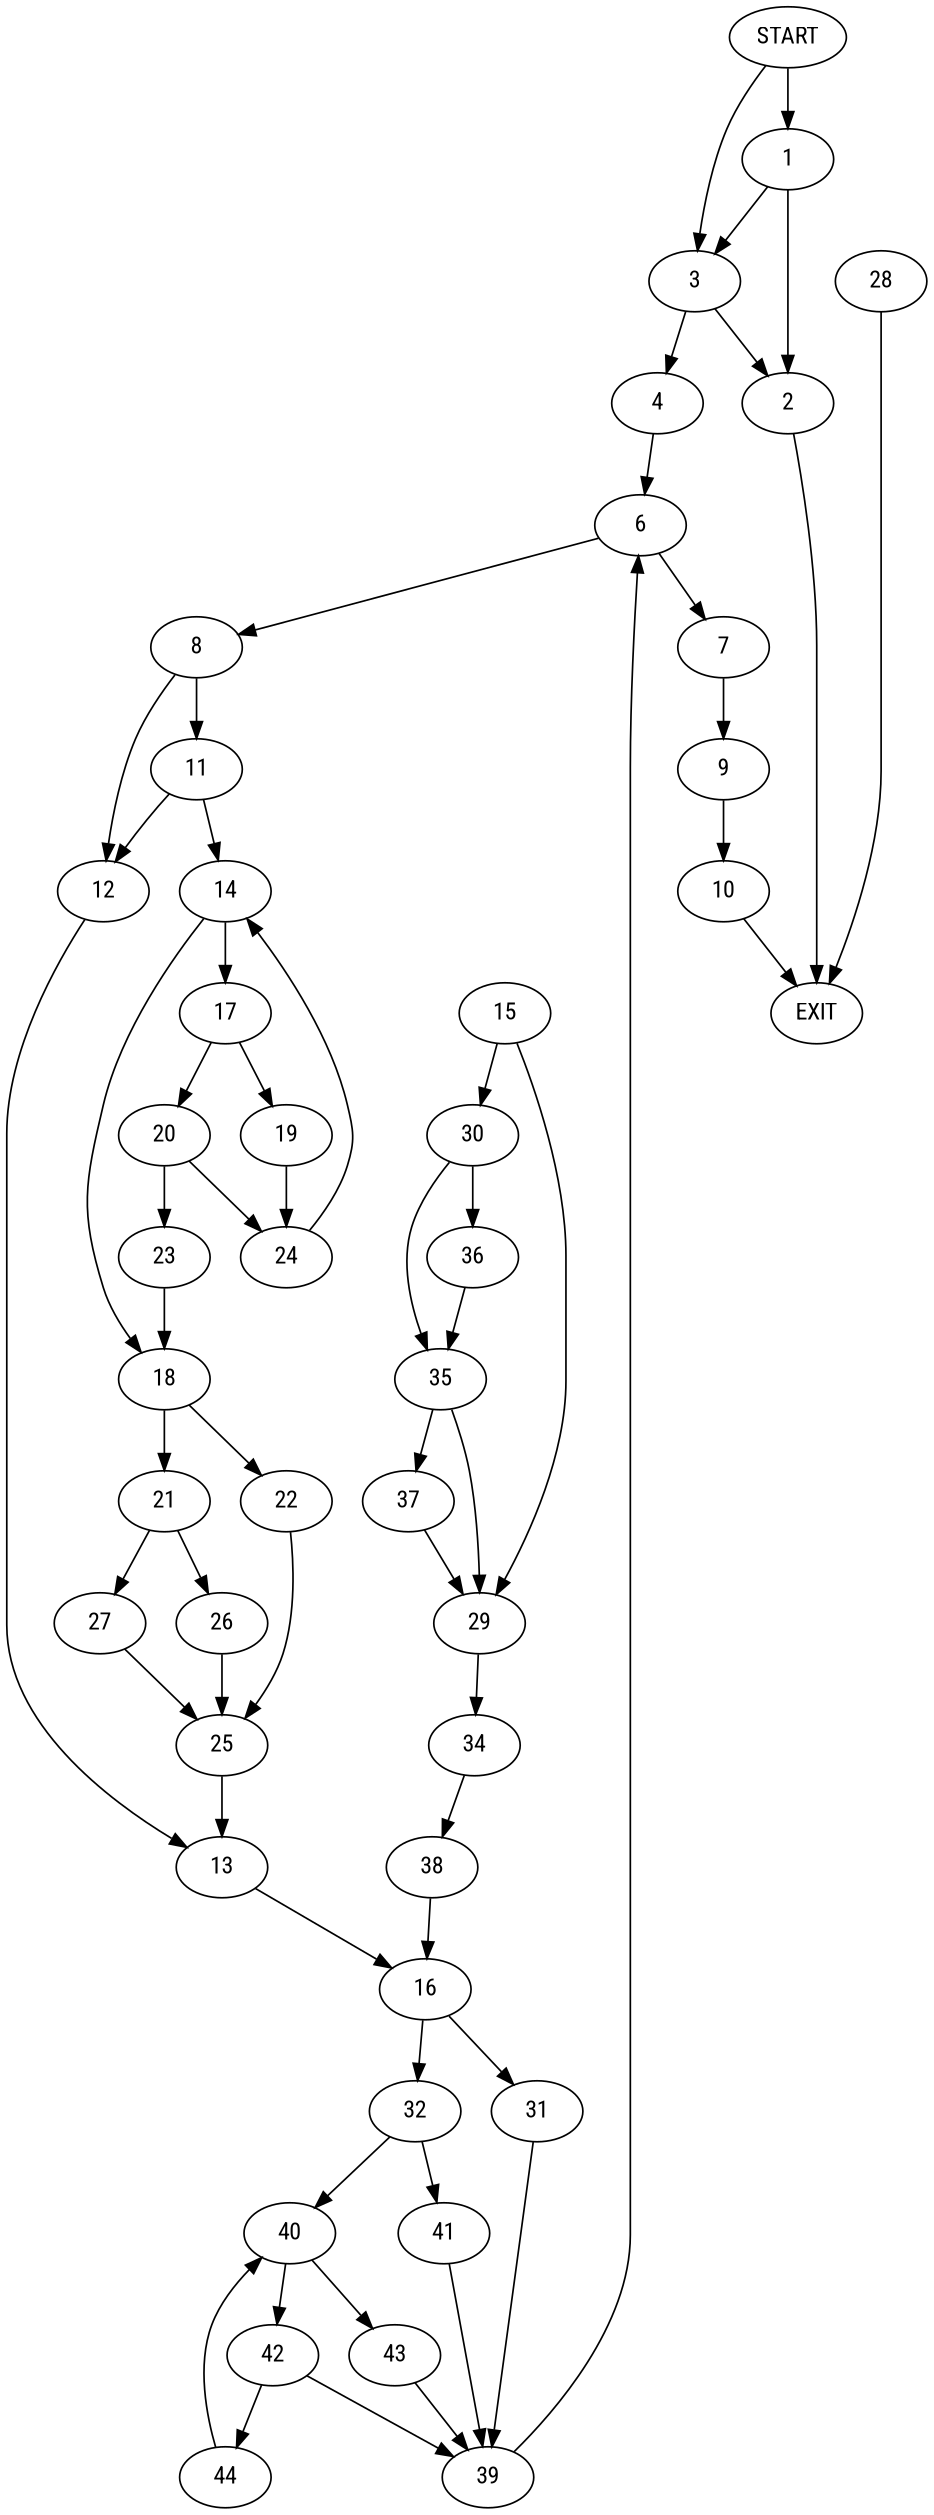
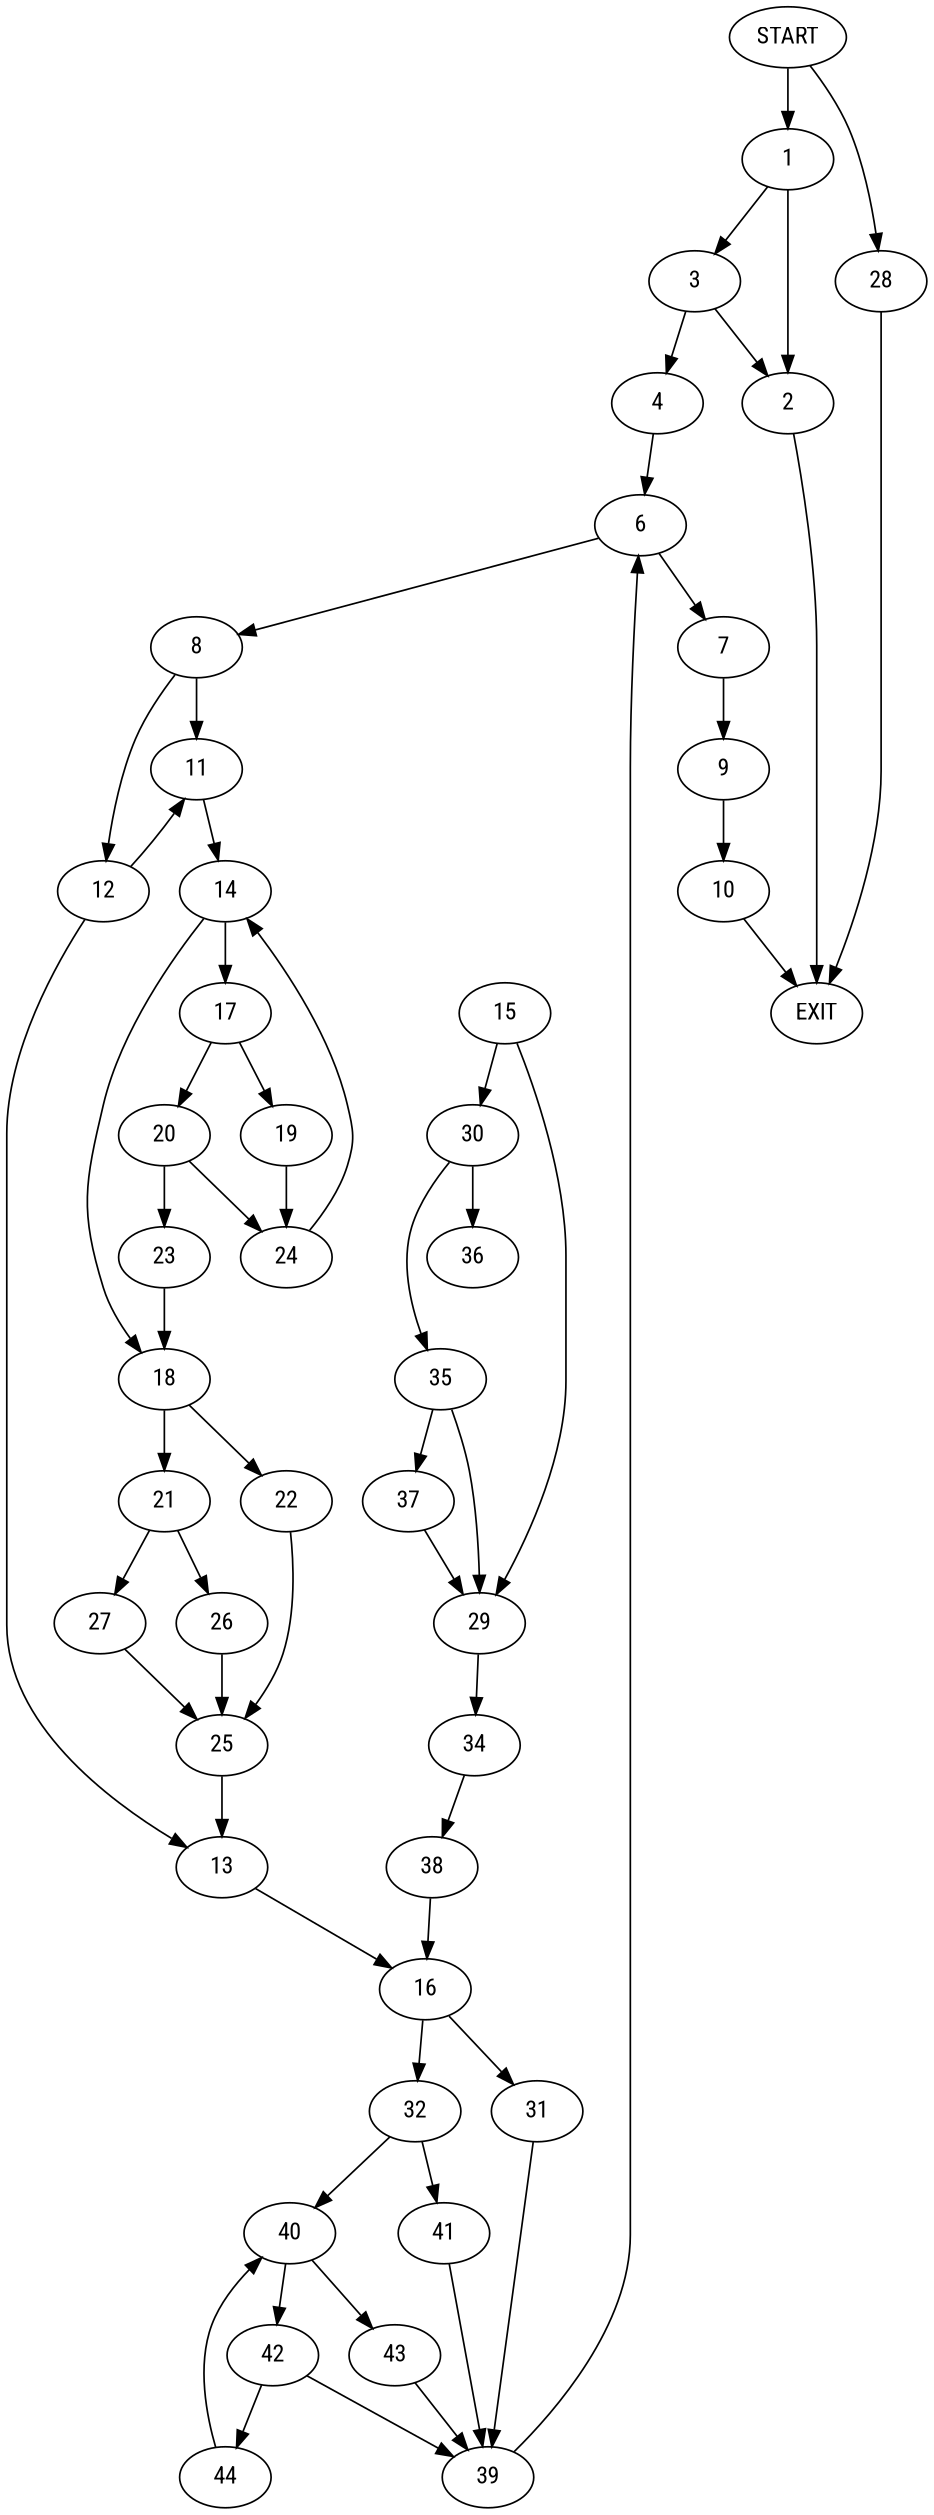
edge "START" -> "3": now "START" -> "28"
edge "11" -> "12": reversed
edge "36" -> "35": removed
